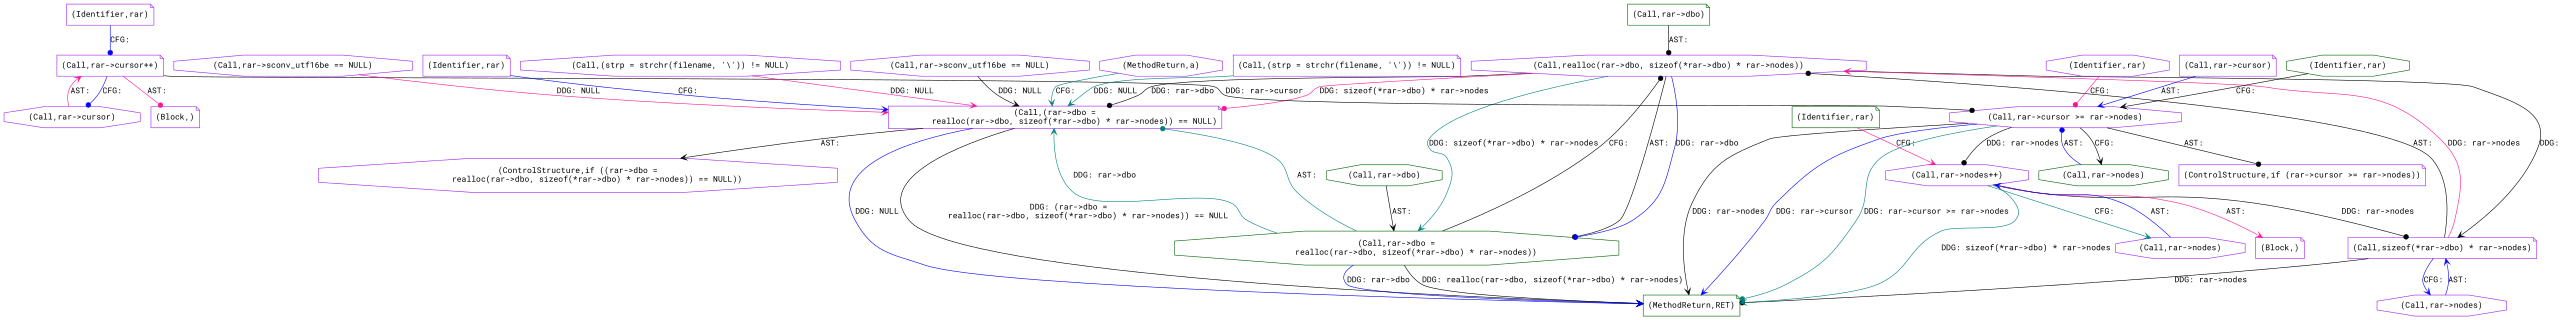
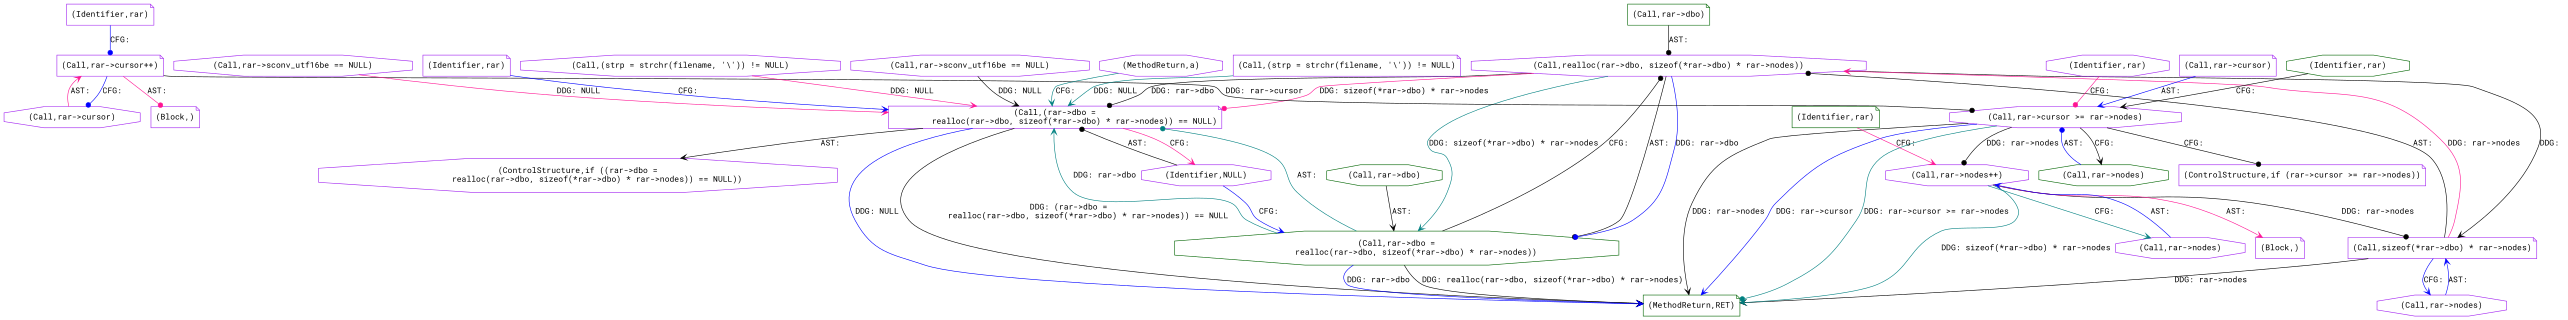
edge "(Call,rar->cursor >= rar->nodes)" -> "(ControlStructure,if (rar->cursor >= rar->nodes))": label "AST: " -> "CFG: "
node "(Identifier,NULL)": added
edge "(Call,sizeof(*rar->dbo) * rar->nodes)" -> "(MethodReturn,RET)": arrowhead dot -> vee
